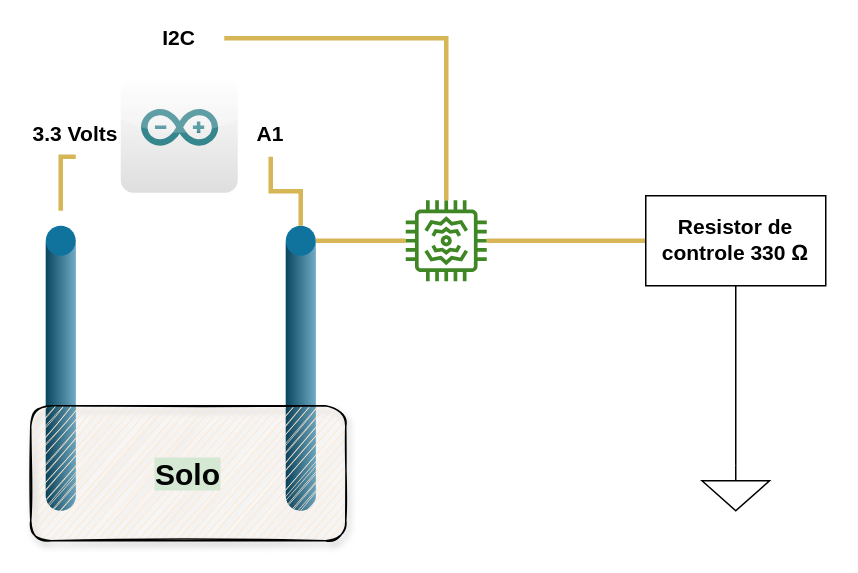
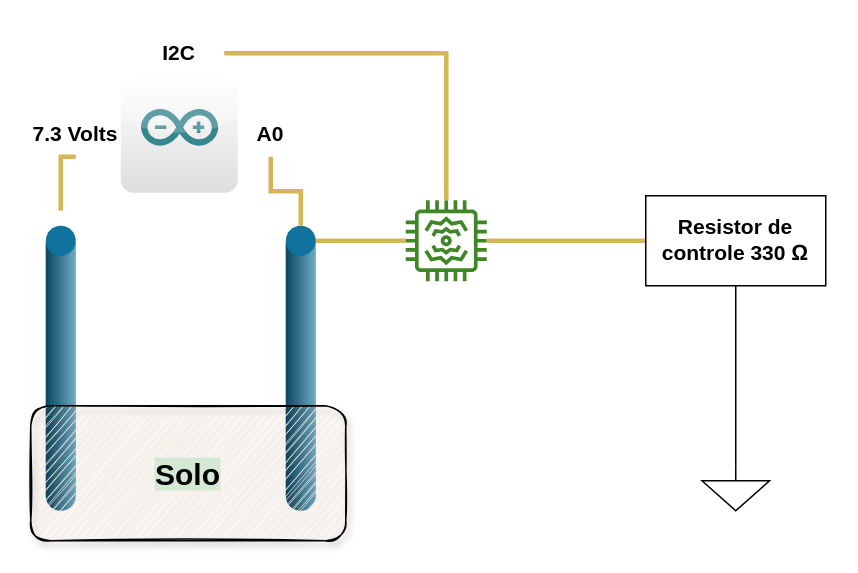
node "I2C": moved (179, 38) -> (179, 53)
node "3.3 Volts": label "3.3 Volts" -> "7.3 Volts"
node "A1": label "A1" -> "A0"
